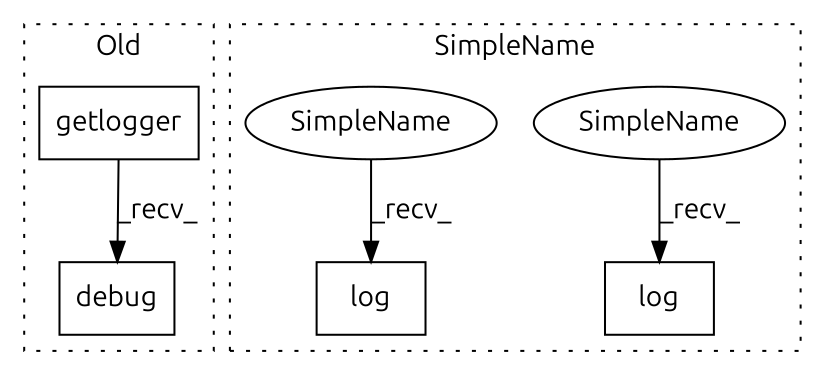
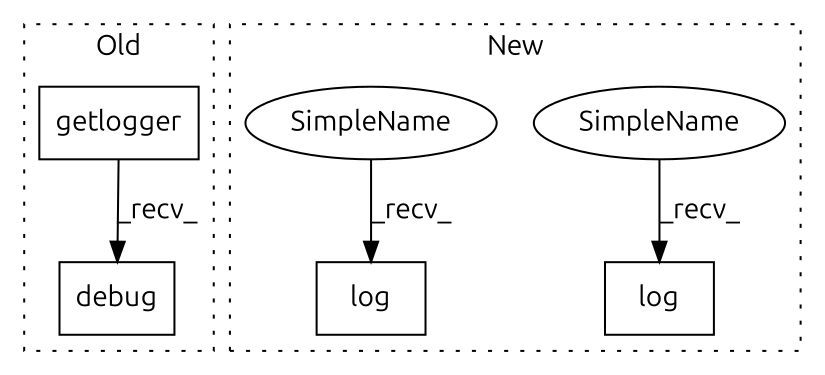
cluster "SimpleName": label "SimpleName" -> "New"
